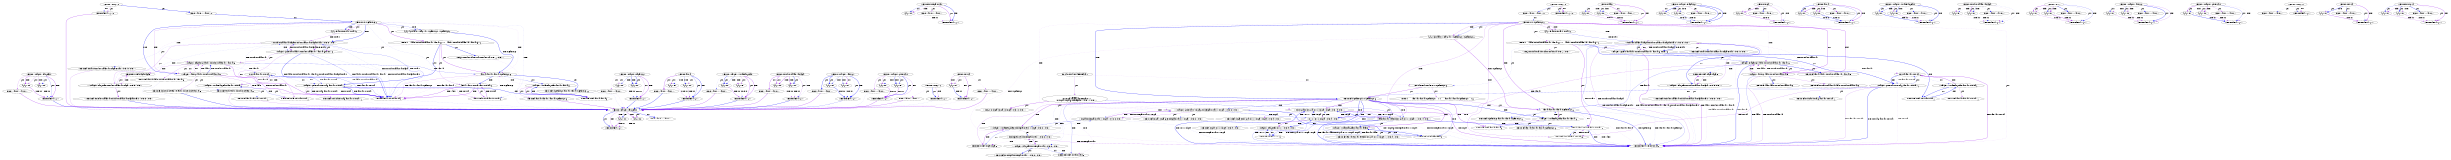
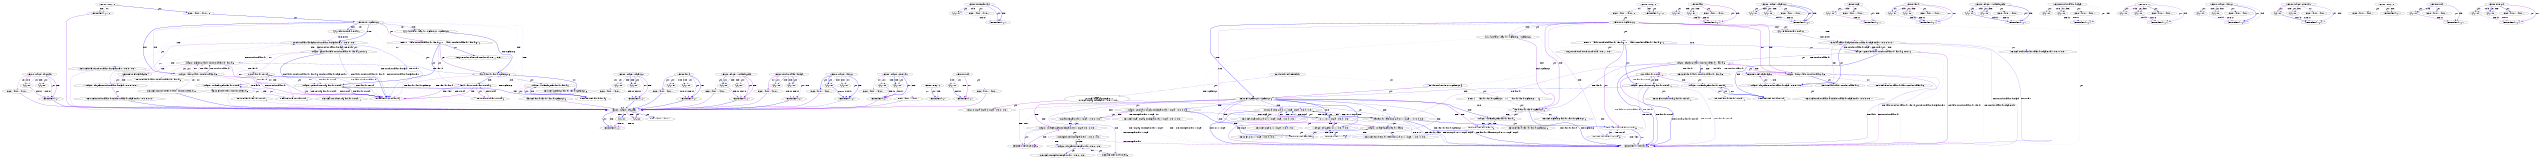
node "<(IDENTIFIER,v8,v8::Null(isolate))<SUB>9</SUB>>": added
